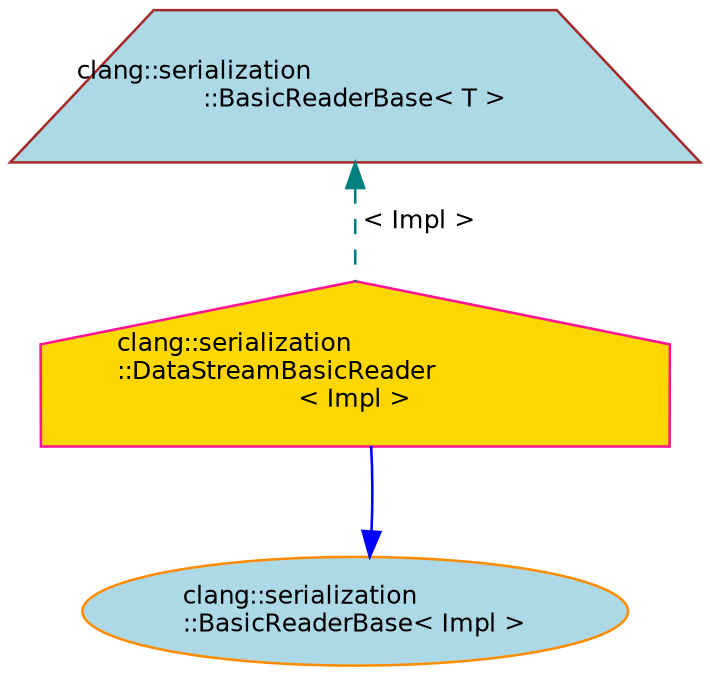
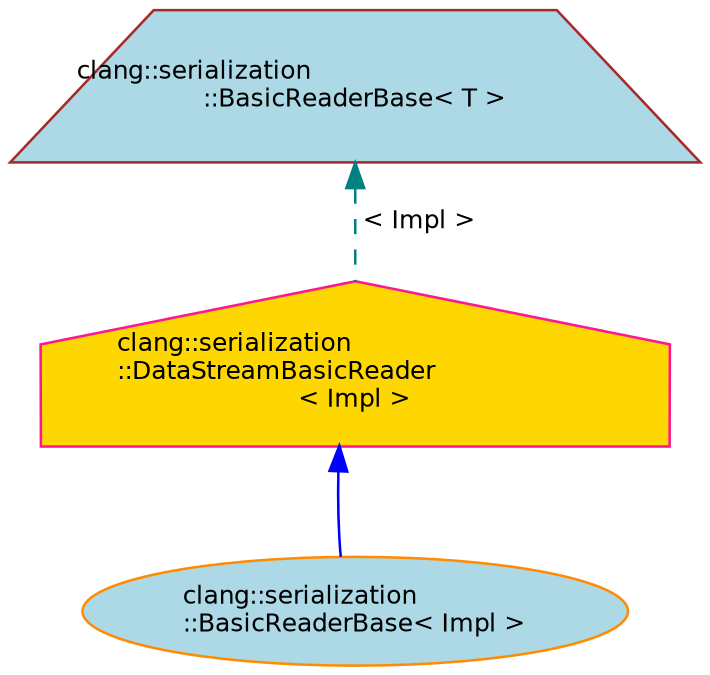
edge "clang::serialization ::DataStreamBasicReader < Impl >" -> "clang::serialization ::BasicReaderBase< Impl >": reversed
